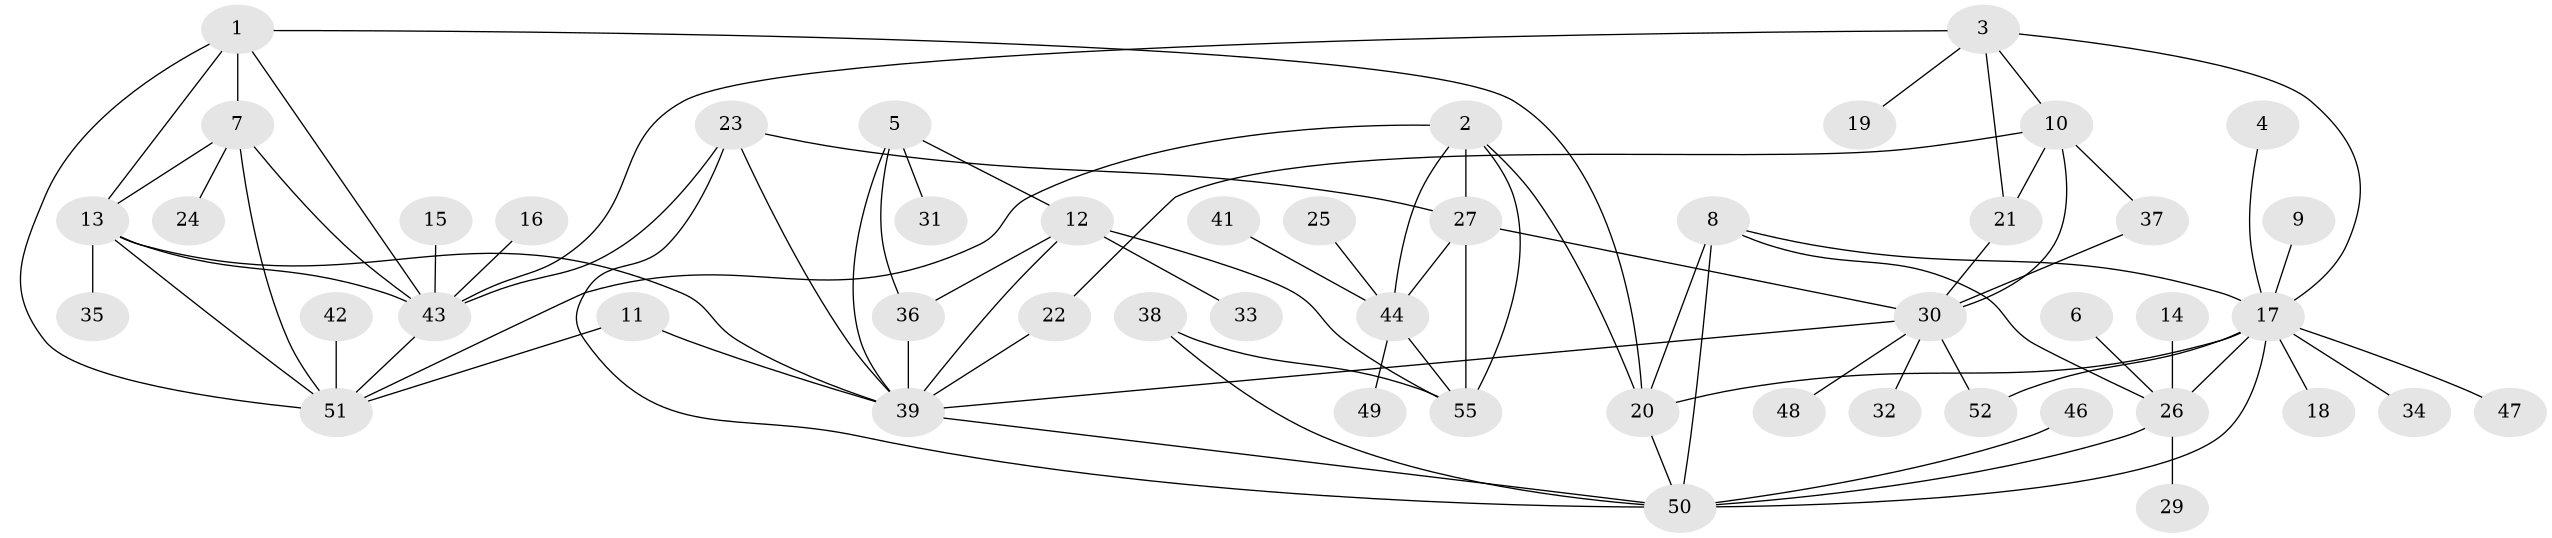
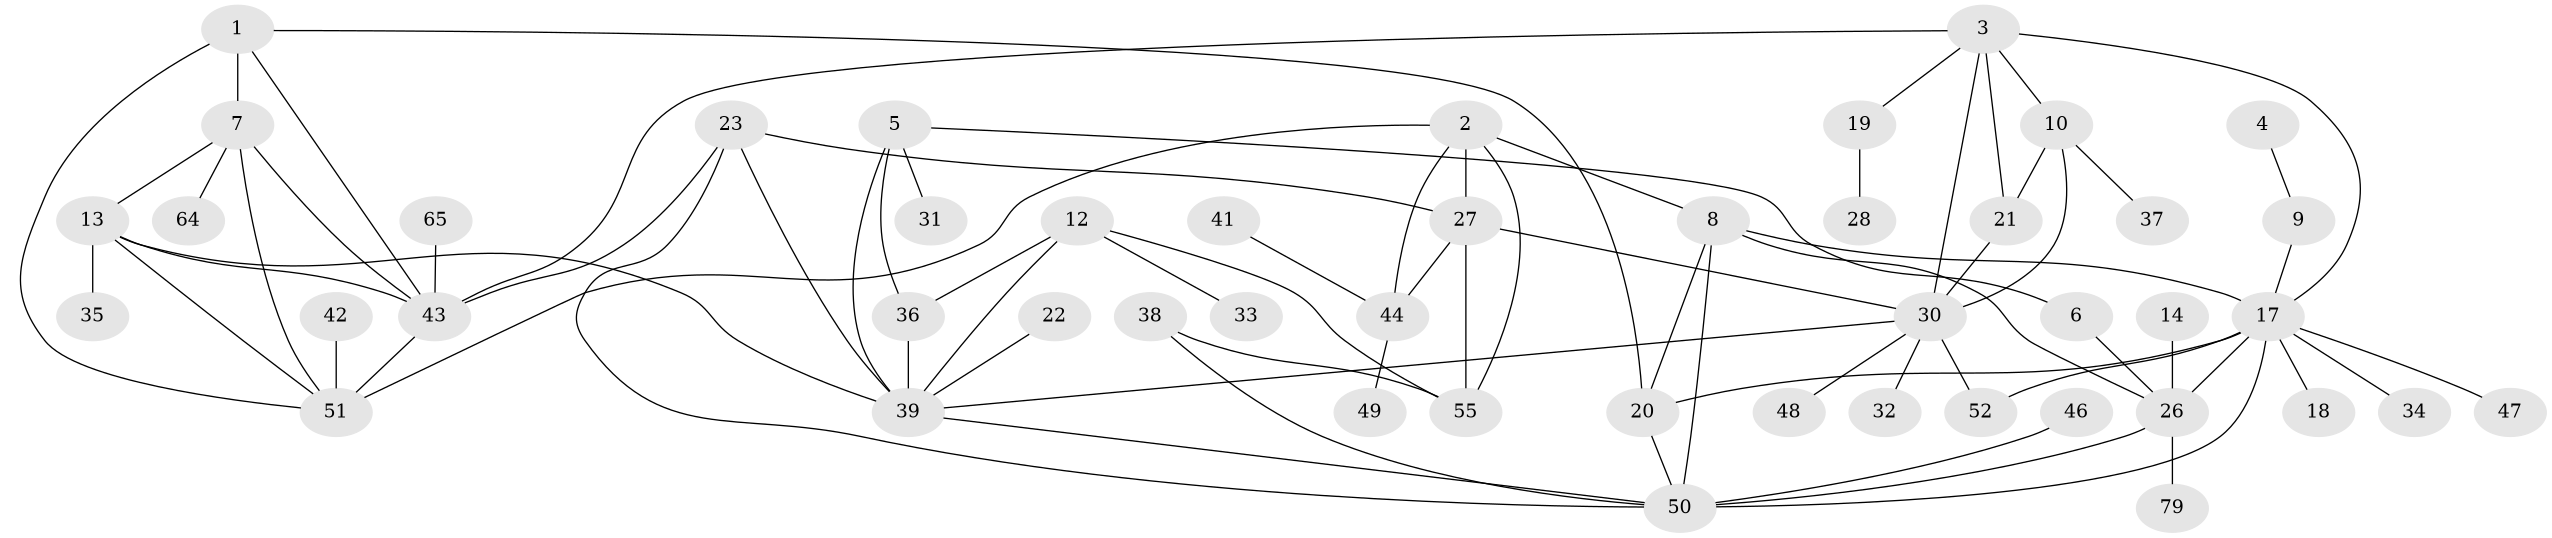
edge "1" -- "13": removed
edge "10" -- "22": removed
edge "5" -- "12": now "5" -- "6"
node "24": label "24" -> "64"
node "15": label "15" -> "65"
node "16": removed
node "25": removed
node "28": added
edge "4" -- "17": now "4" -- "9"
edge "37" -- "30": now "3" -- "30"
edge "2" -- "20": now "2" -- "8"
node "11": removed
edge "44" -- "55": removed
node "29": label "29" -> "79"
